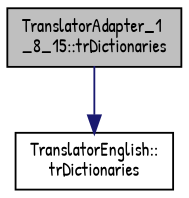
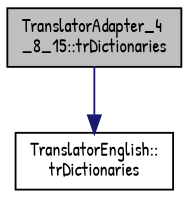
node "TranslatorAdapter_1 _8_15::trDictionaries": label "TranslatorAdapter_1 _8_15::trDictionaries" -> "TranslatorAdapter_4 _8_15::trDictionaries"
